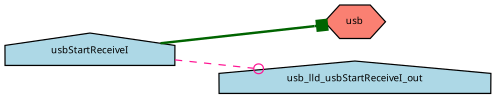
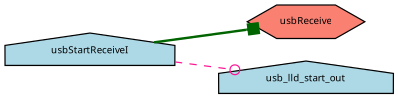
node "usb": label "usb" -> "usbReceive"
node "usb_lld_usbStartReceiveI_out": label "usb_lld_usbStartReceiveI_out" -> "usb_lld_start_out"
